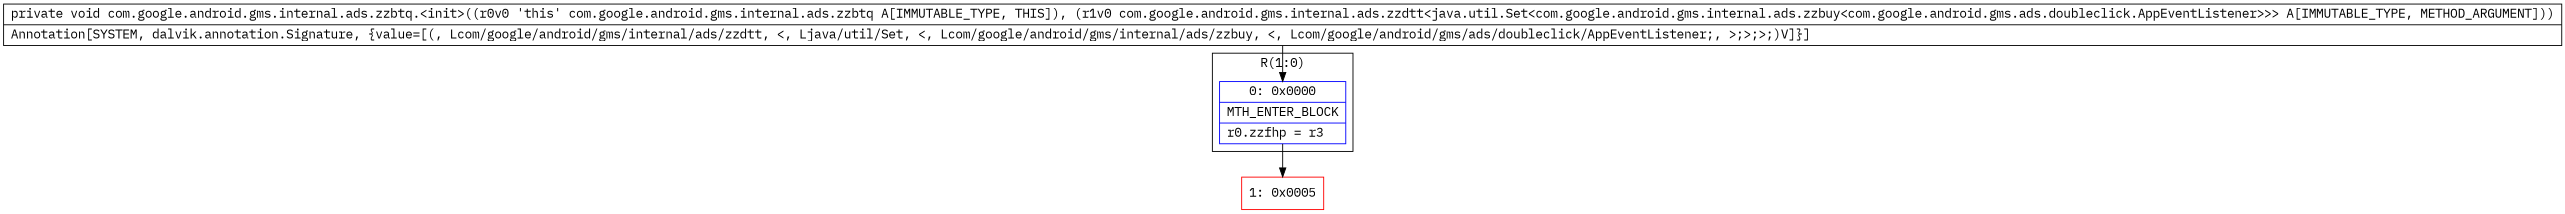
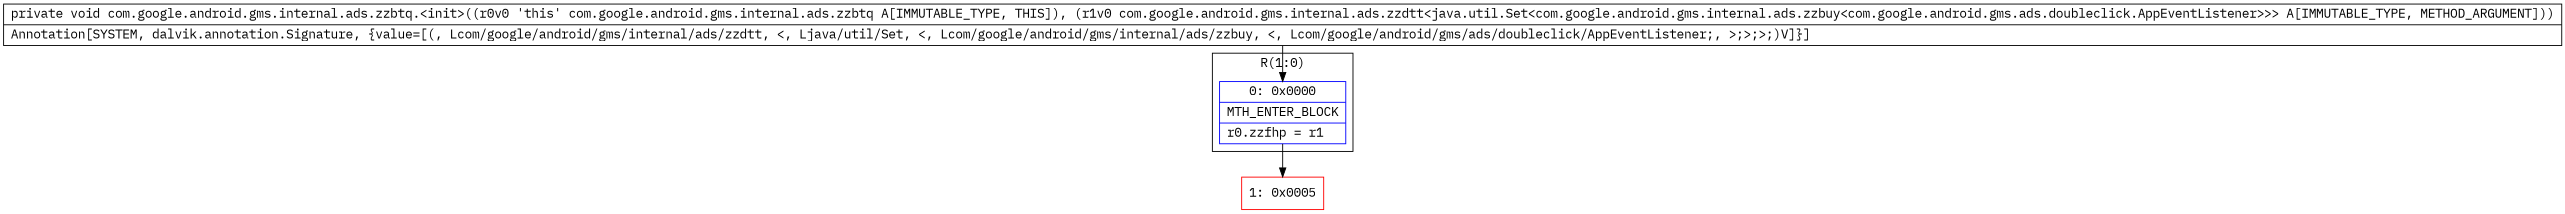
node "0: 0x0000": text "r0.zzfhp = r3" -> "r0.zzfhp = r1"
